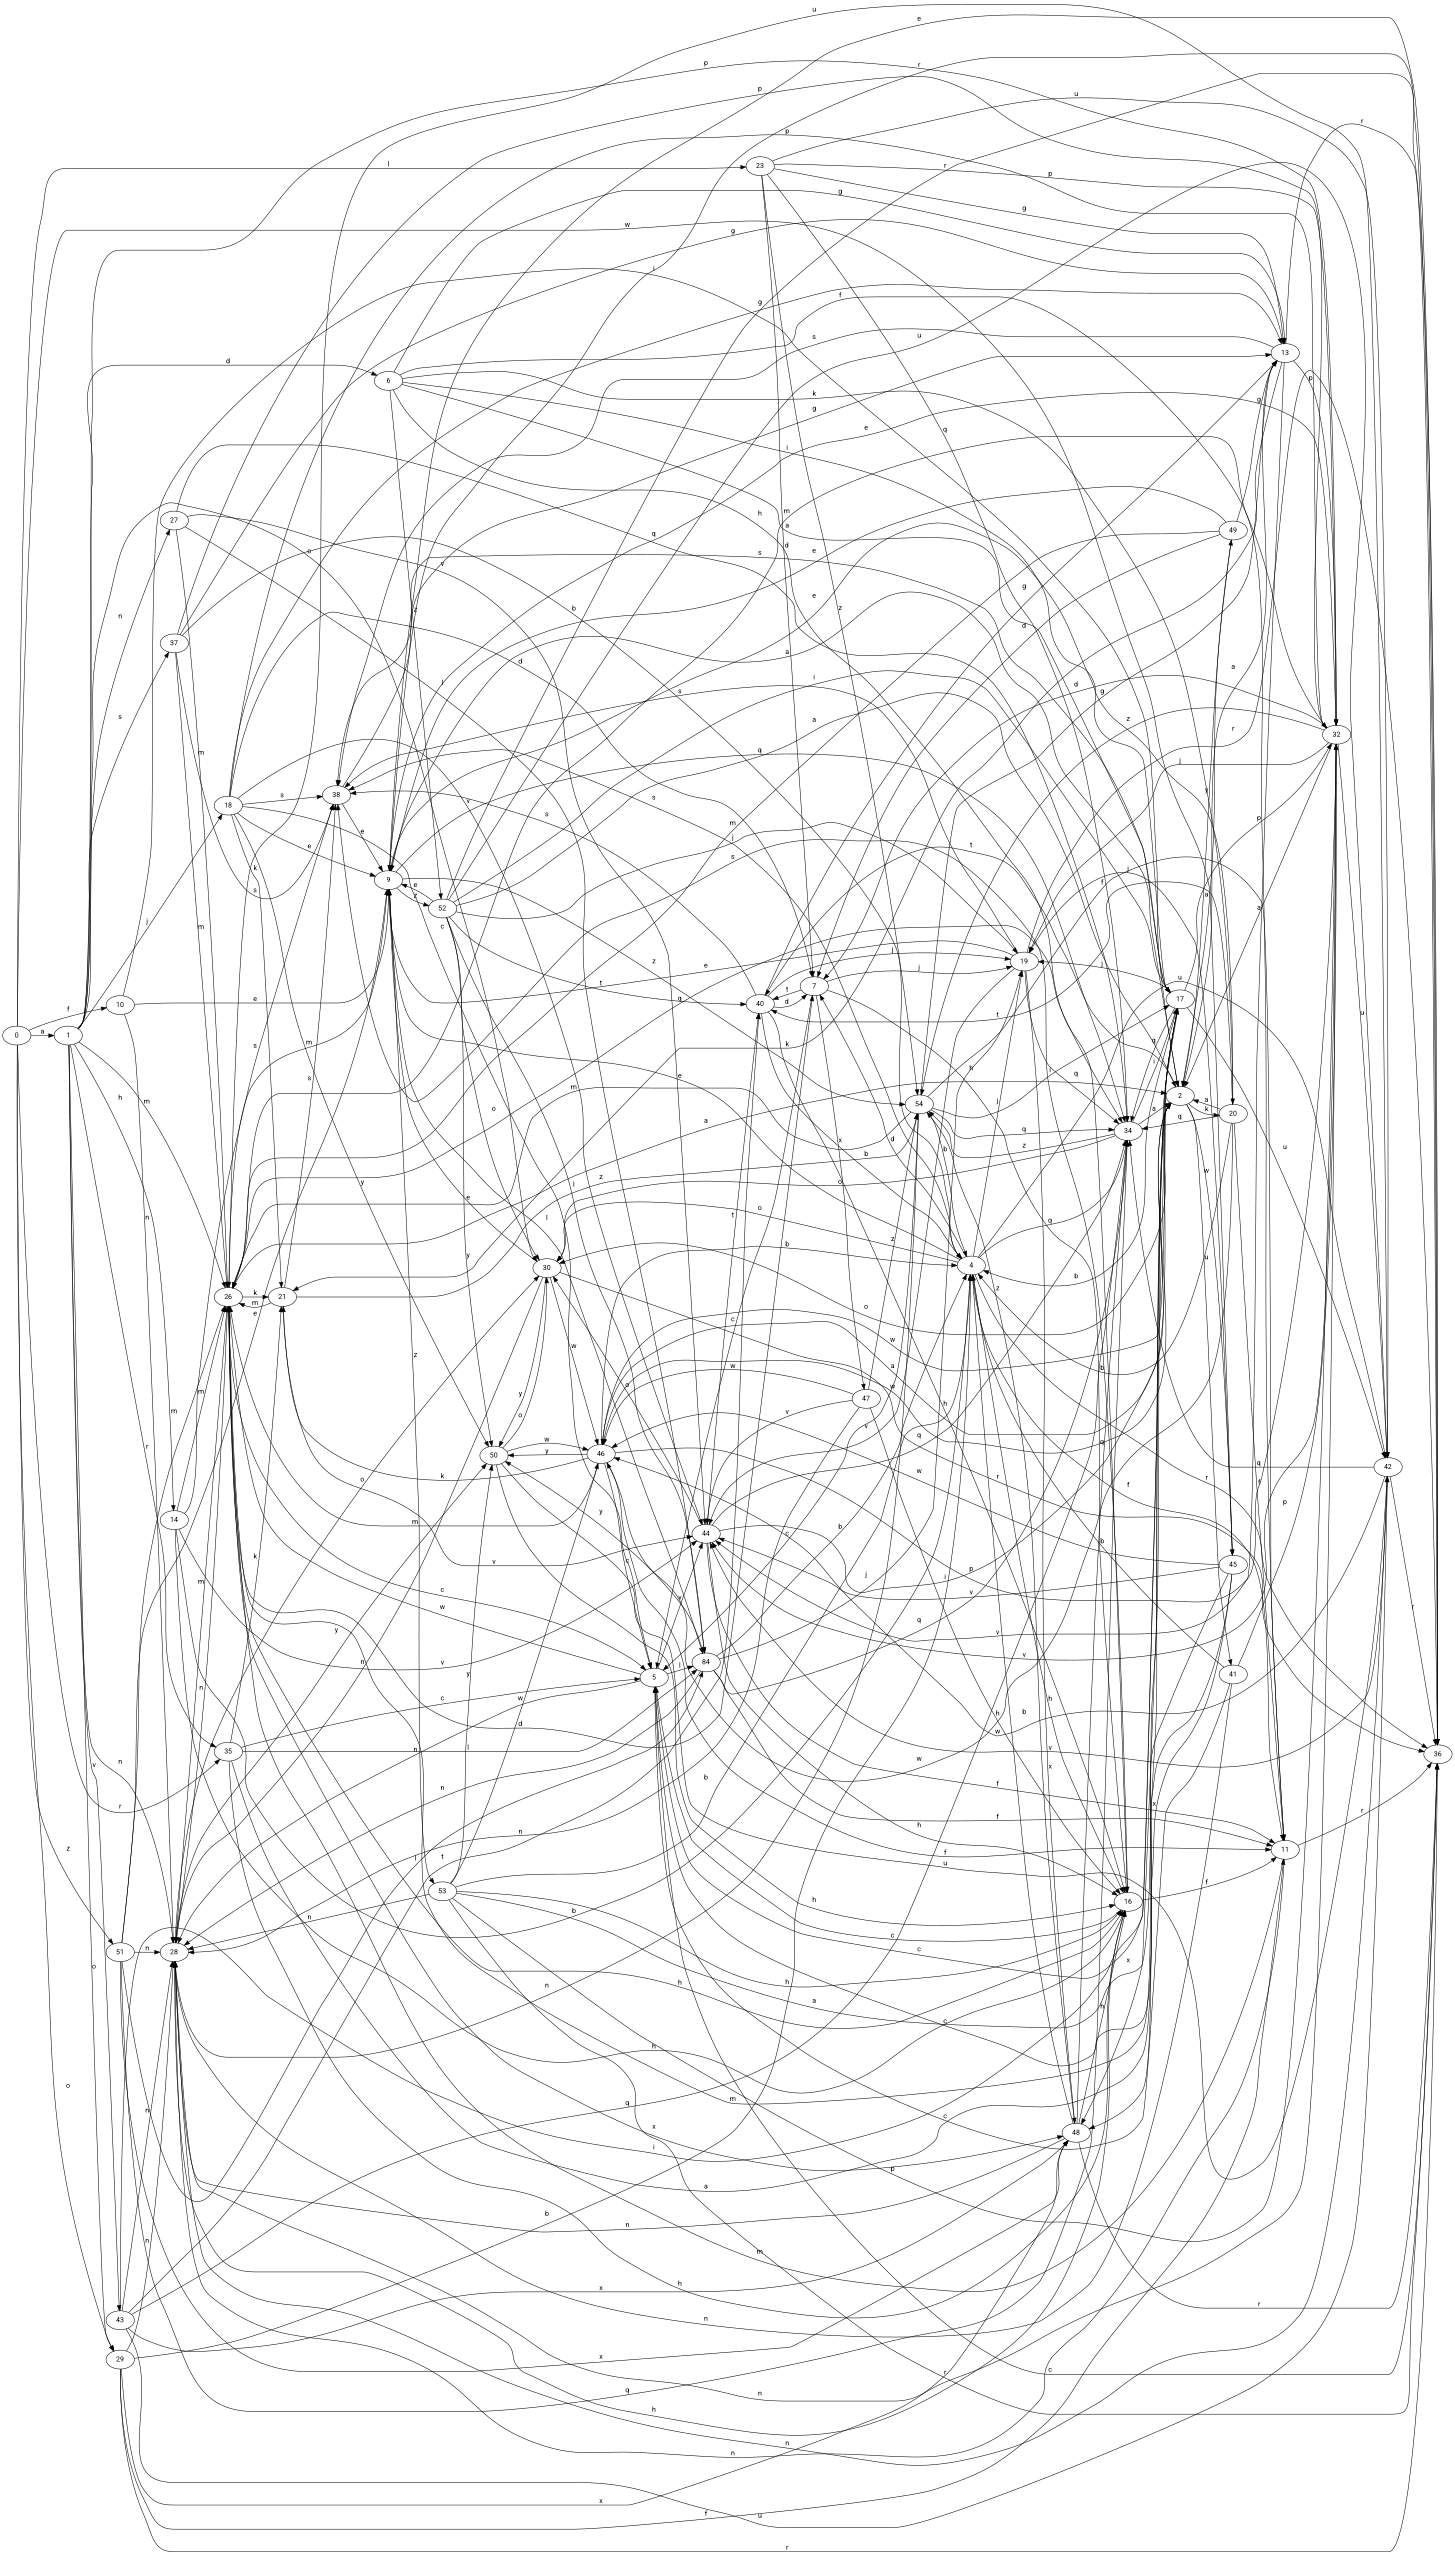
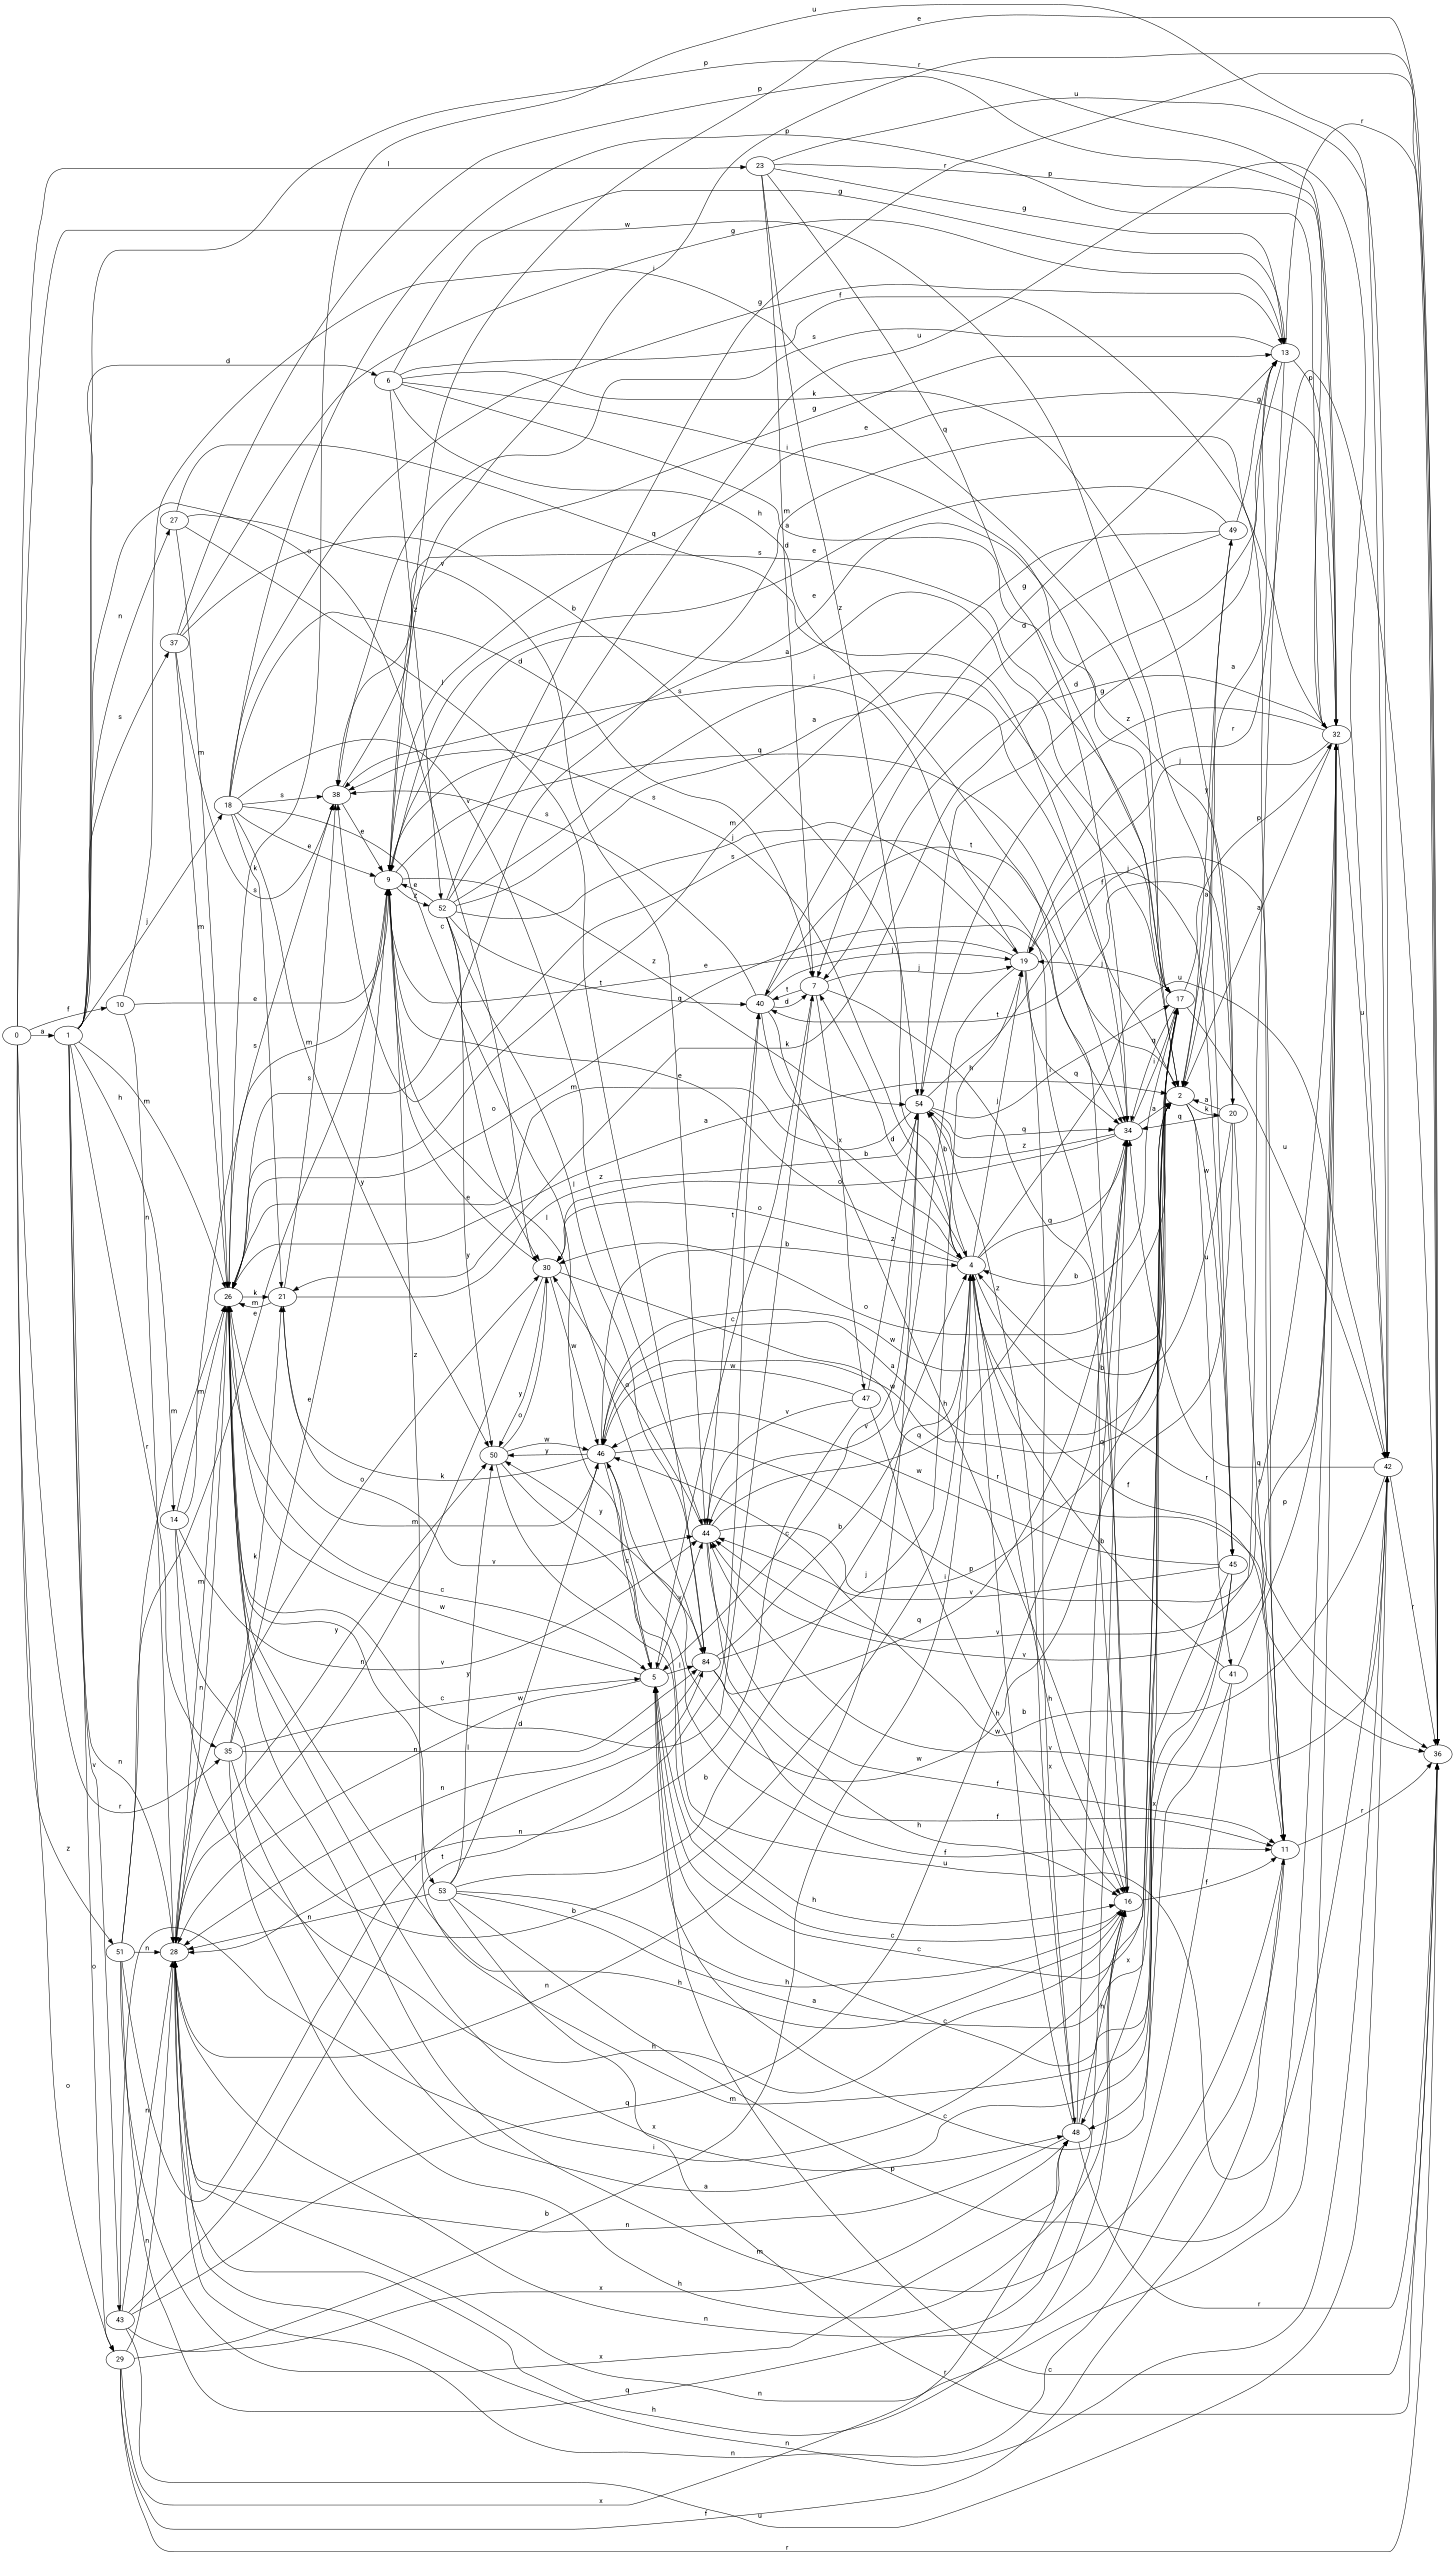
edge "35" -> "9": added, label "e"
